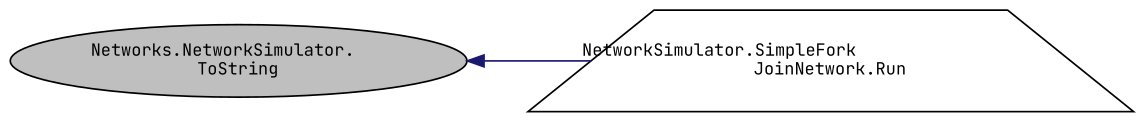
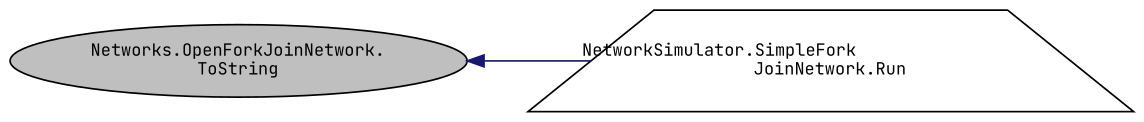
node "Networks.NetworkSimulator. ToString": label "Networks.NetworkSimulator. ToString" -> "Networks.OpenForkJoinNetwork. ToString"
